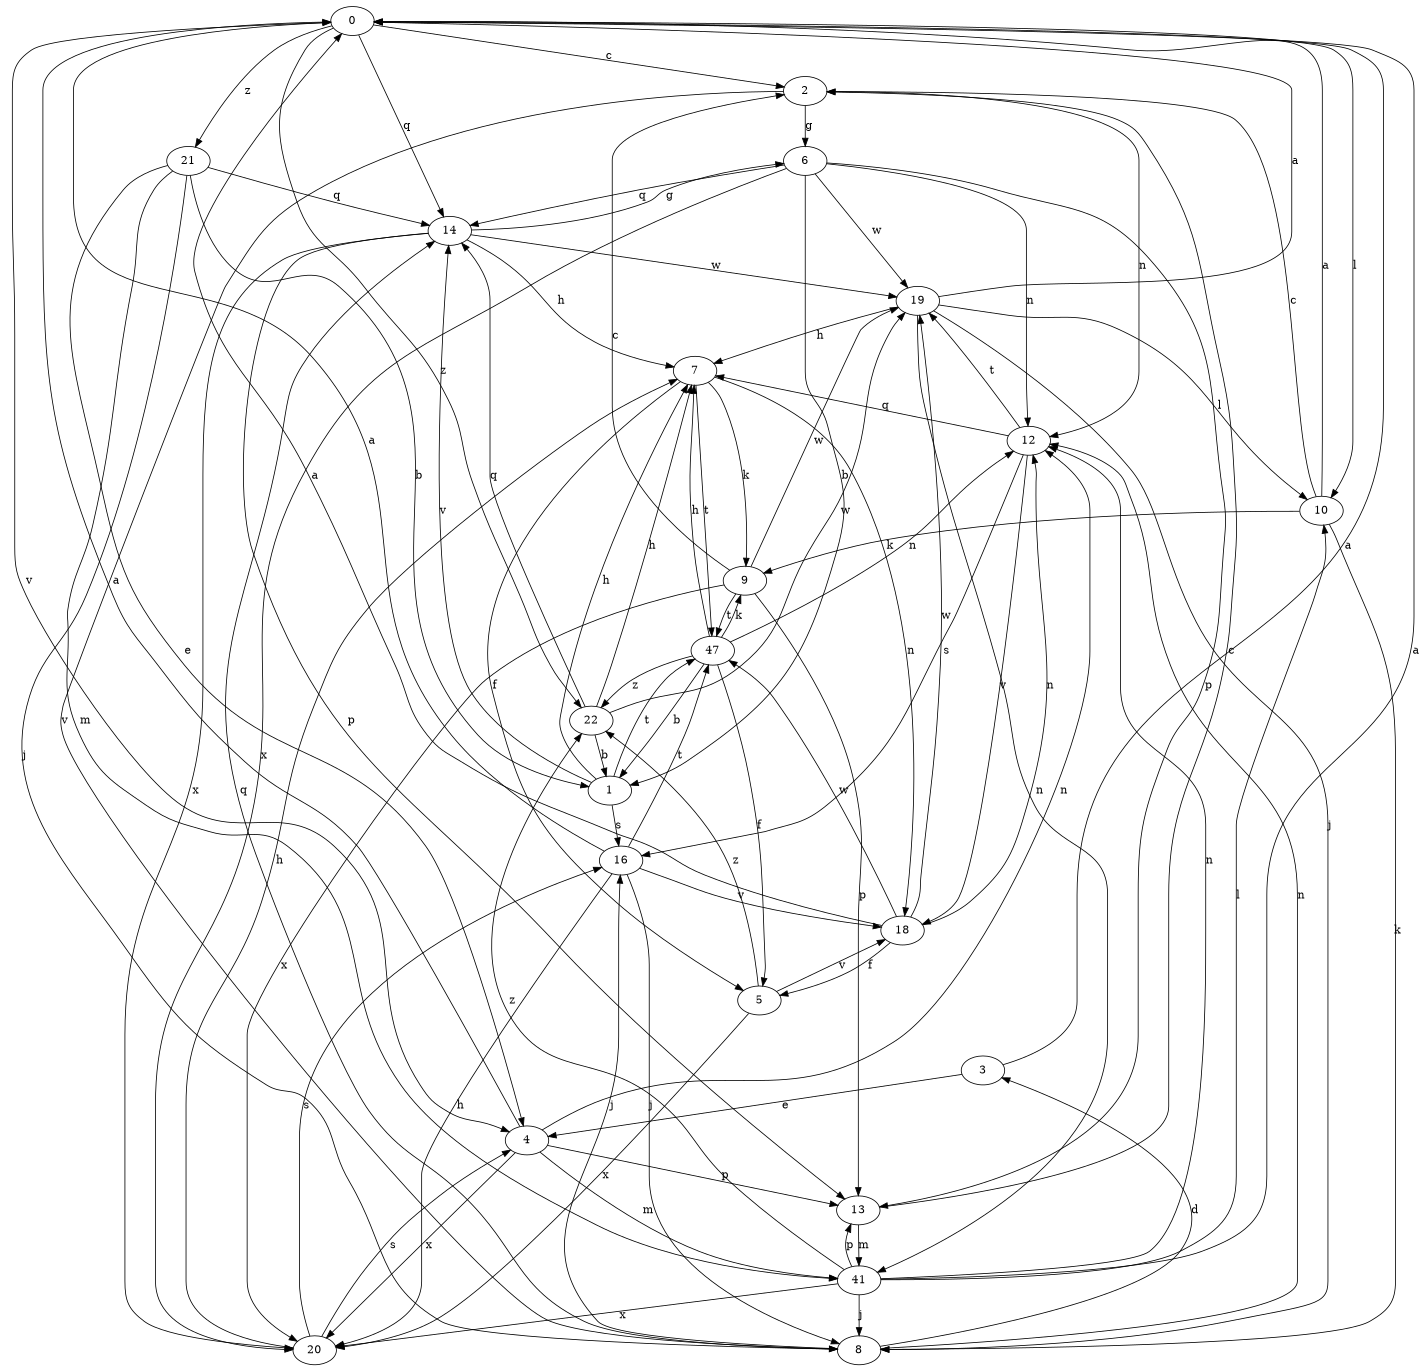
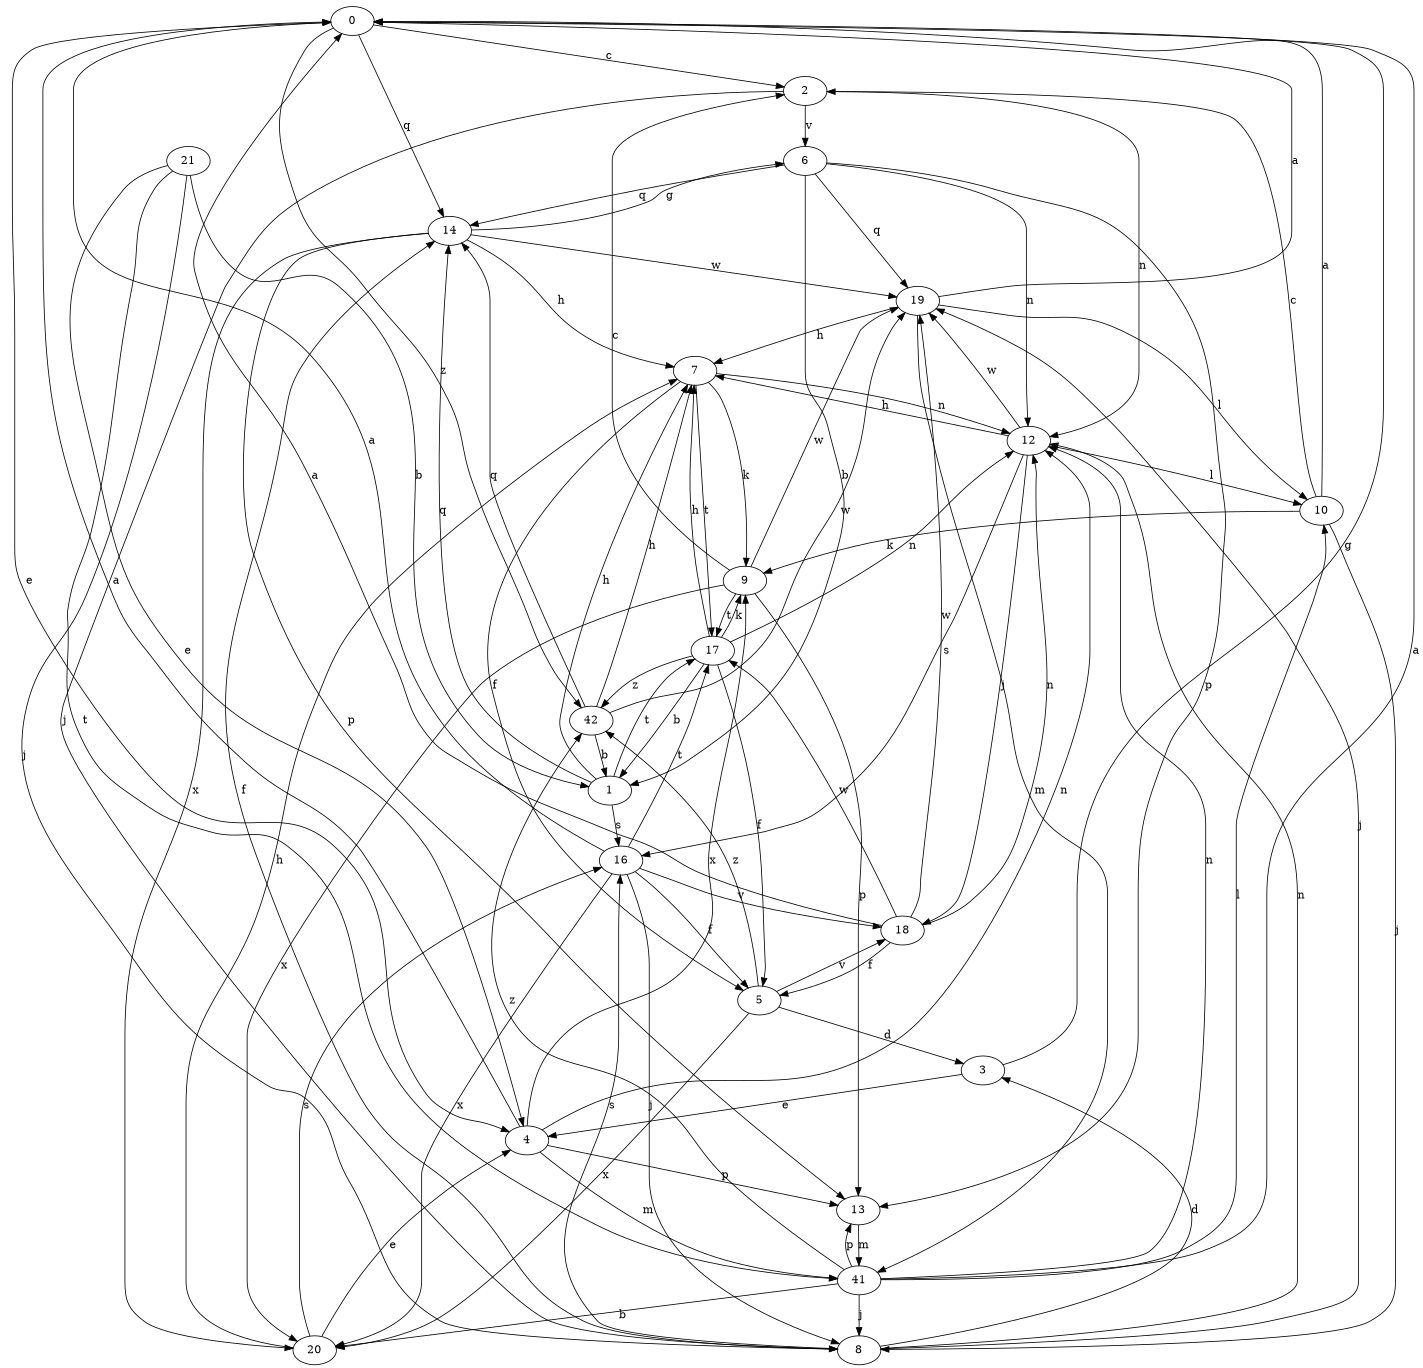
edge "0" -> "21": removed, label "z"
edge "0" -> "10": now "12" -> "10"
edge "2" -> "6": label "g" -> "v"
edge "21" -> "14": removed, label "q"
edge "6" -> "19": label "w" -> "q"
edge "12" -> "19": label "t" -> "w"
edge "12" -> "7": label "q" -> "h"
edge "1" -> "14": label "v" -> "q"
edge "3" -> "0": label "a" -> "g"
edge "0" -> "4": label "v" -> "e"
edge "7" -> "18": now "7" -> "12"
edge "13" -> "2": removed, label "c"
node "47": label "47" -> "17"
edge "6" -> "20": removed, label "x"
edge "12" -> "18": label "v" -> "j"
edge "2" -> "8": label "v" -> "j"
edge "21" -> "41": label "m" -> "t"
node "22": label "22" -> "42"
edge "8" -> "14": label "q" -> "f"
edge "19" -> "41": label "n" -> "m"
edge "16" -> "5": added, label "f"
edge "10" -> "8": label "k" -> "j"
edge "19" -> "8": reversed
edge "5" -> "3": added, label "d"
edge "16" -> "20": label "h" -> "x"
edge "8" -> "16": label "j" -> "s"
edge "4" -> "20": now "4" -> "9"
edge "20" -> "4": label "s" -> "e"
edge "41" -> "20": label "x" -> "b"
